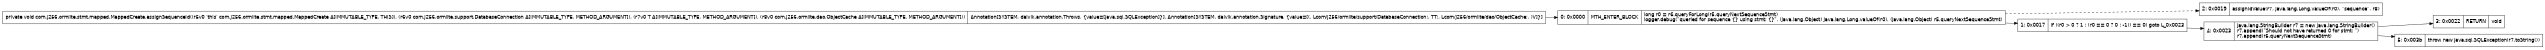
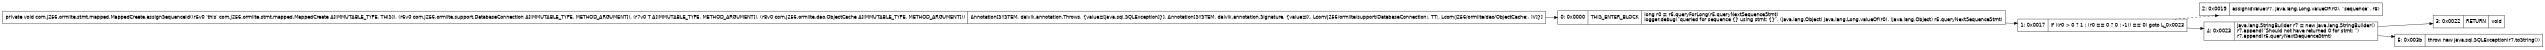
edge "0: 0x0000" -> "2: 0x0019": now "1: 0x0017" -> "2: 0x0019"
node "0: 0x0000": text "MTH_ENTER_BLOCK" -> "THIS_ENTER_BLOCK"
